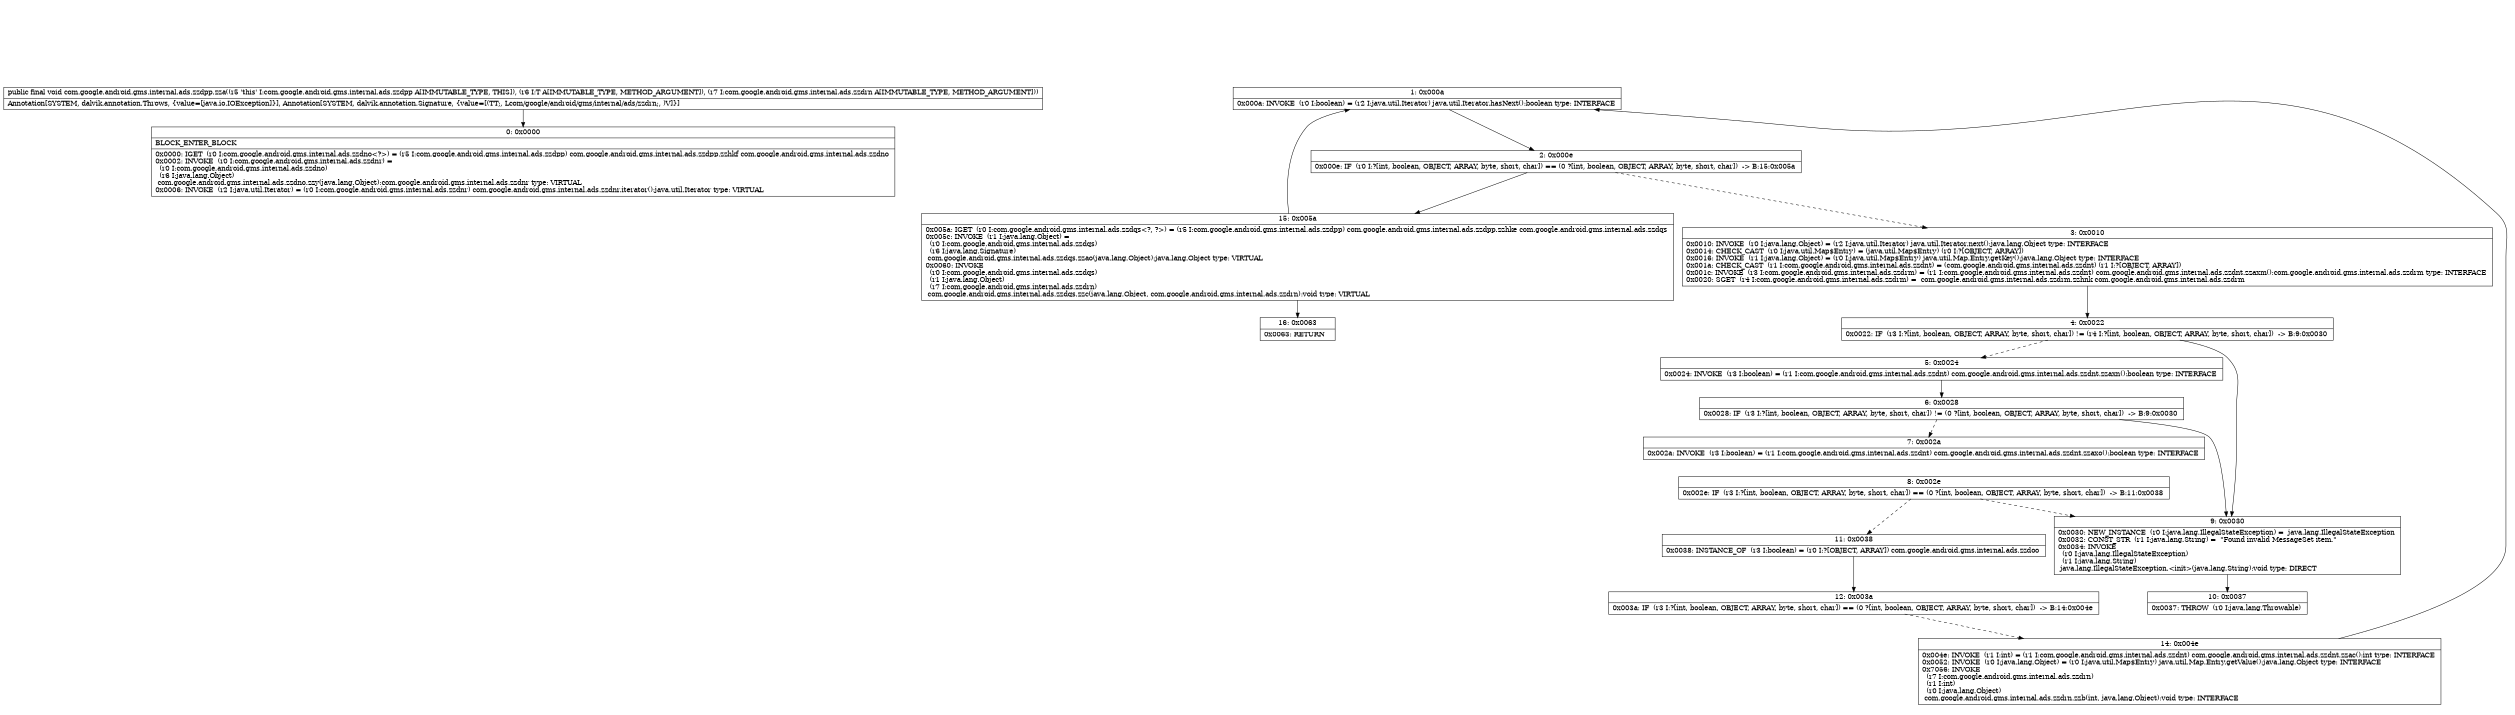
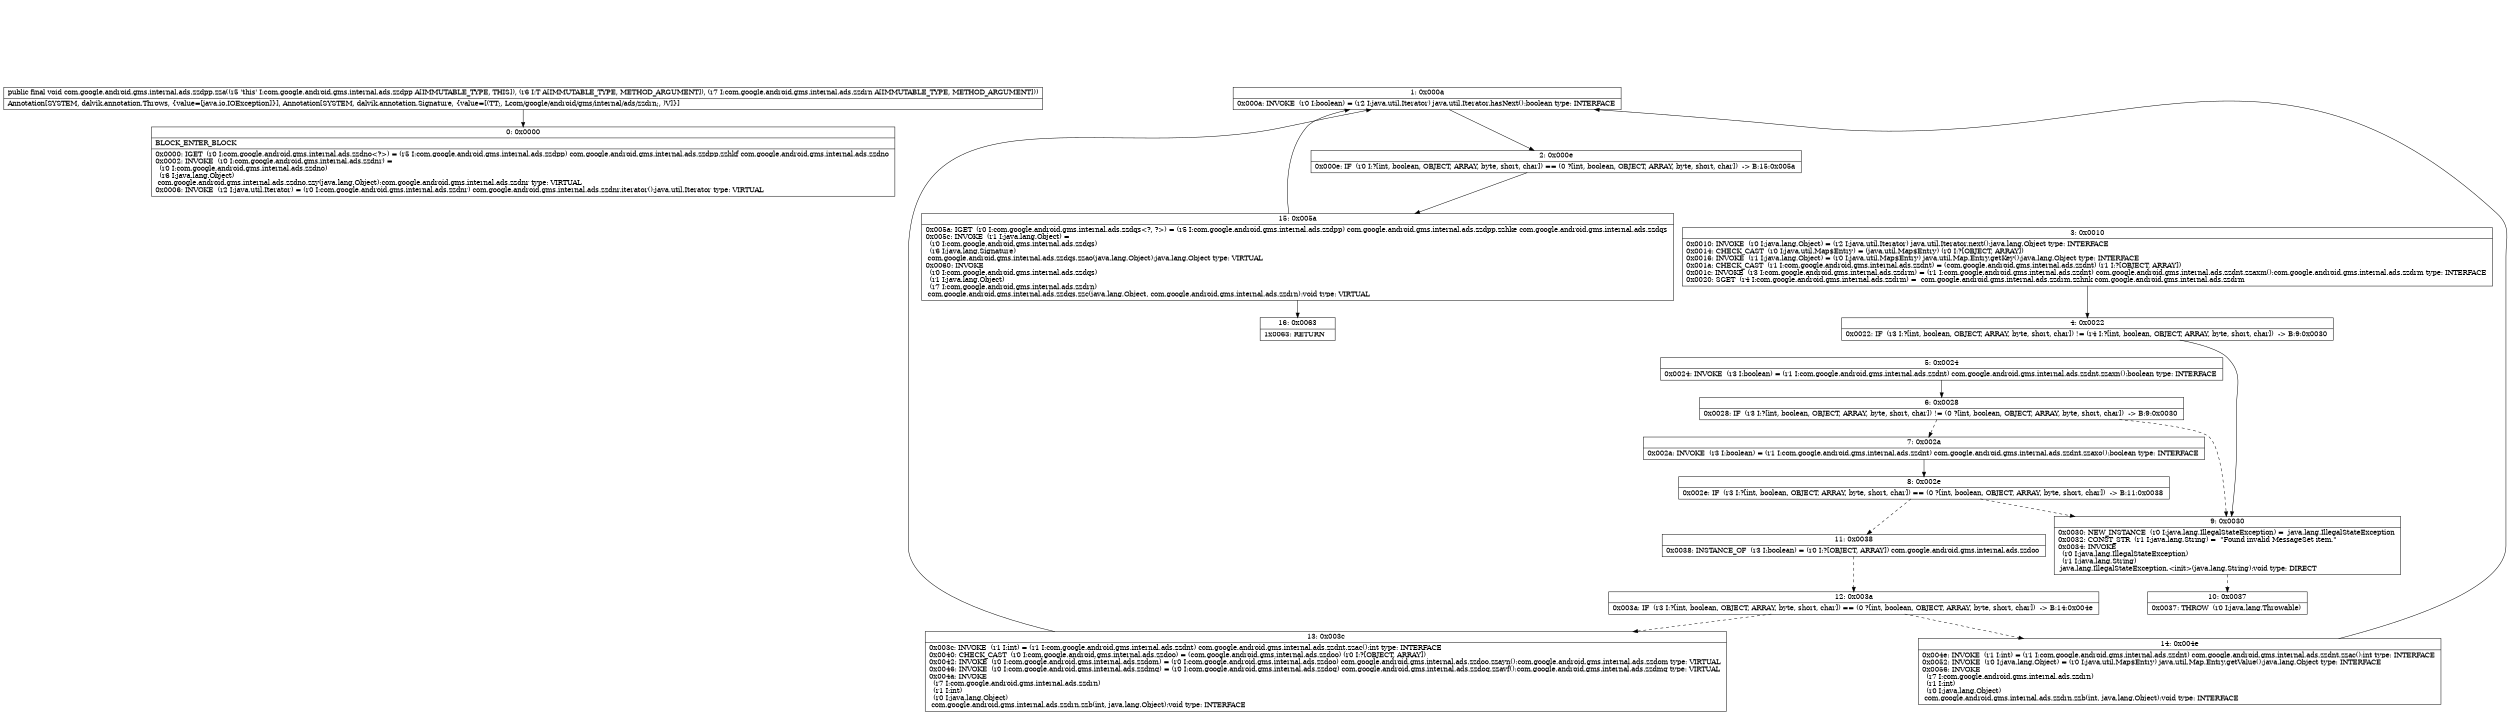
edge "2: 0x000e" -> "3: 0x0010": removed
node "16: 0x0063": text "0x0063: RETURN" -> "1x0063: RETURN"
edge "4: 0x0022" -> "5: 0x0024": removed
edge "6: 0x0028" -> "9: 0x0030": style solid -> dashed
edge "7: 0x002a" -> "8: 0x002e": added
edge "11: 0x0038" -> "12: 0x003a": style solid -> dashed
edge "9: 0x0030" -> "10: 0x0037": style solid -> dashed
node "14: 0x004e": text "0x7056: INVOKE" -> "0x0056: INVOKE"
node "13: 0x003c": added
